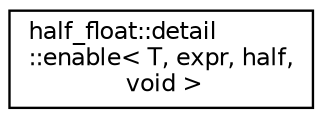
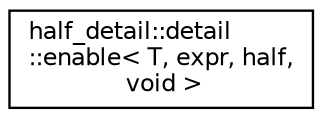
node "half_float::detail ::enable< T, expr, half, void >": label "half_float::detail ::enable< T, expr, half, void >" -> "half_detail::detail ::enable< T, expr, half, void >"
